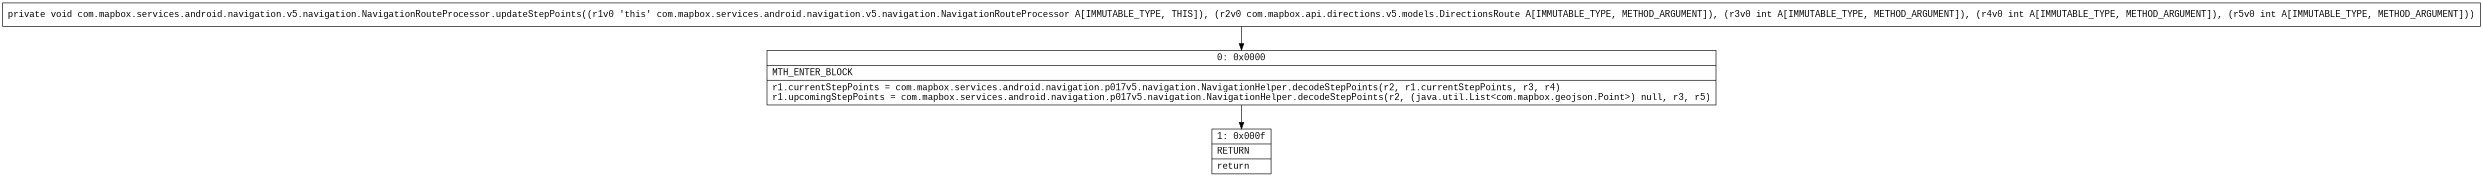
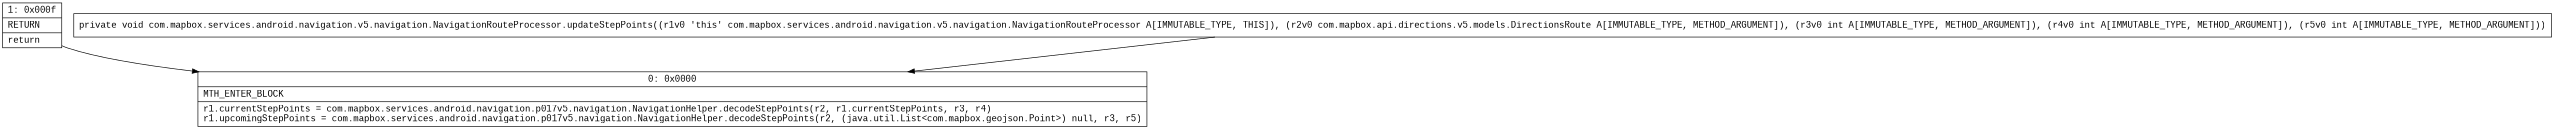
edge "0: 0x0000" -> "1: 0x000f": reversed
